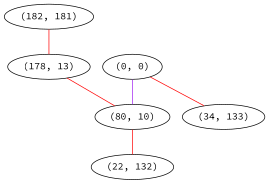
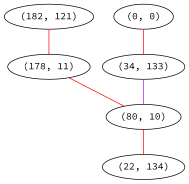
node "(182, 181)": label "(182, 181)" -> "(182, 121)"
node "(178, 13)": label "(178, 13)" -> "(178, 11)"
edge "(0, 0)" -- "(80, 10)": now "(34, 133)" -- "(80, 10)"
node "(22, 132)": label "(22, 132)" -> "(22, 134)"
